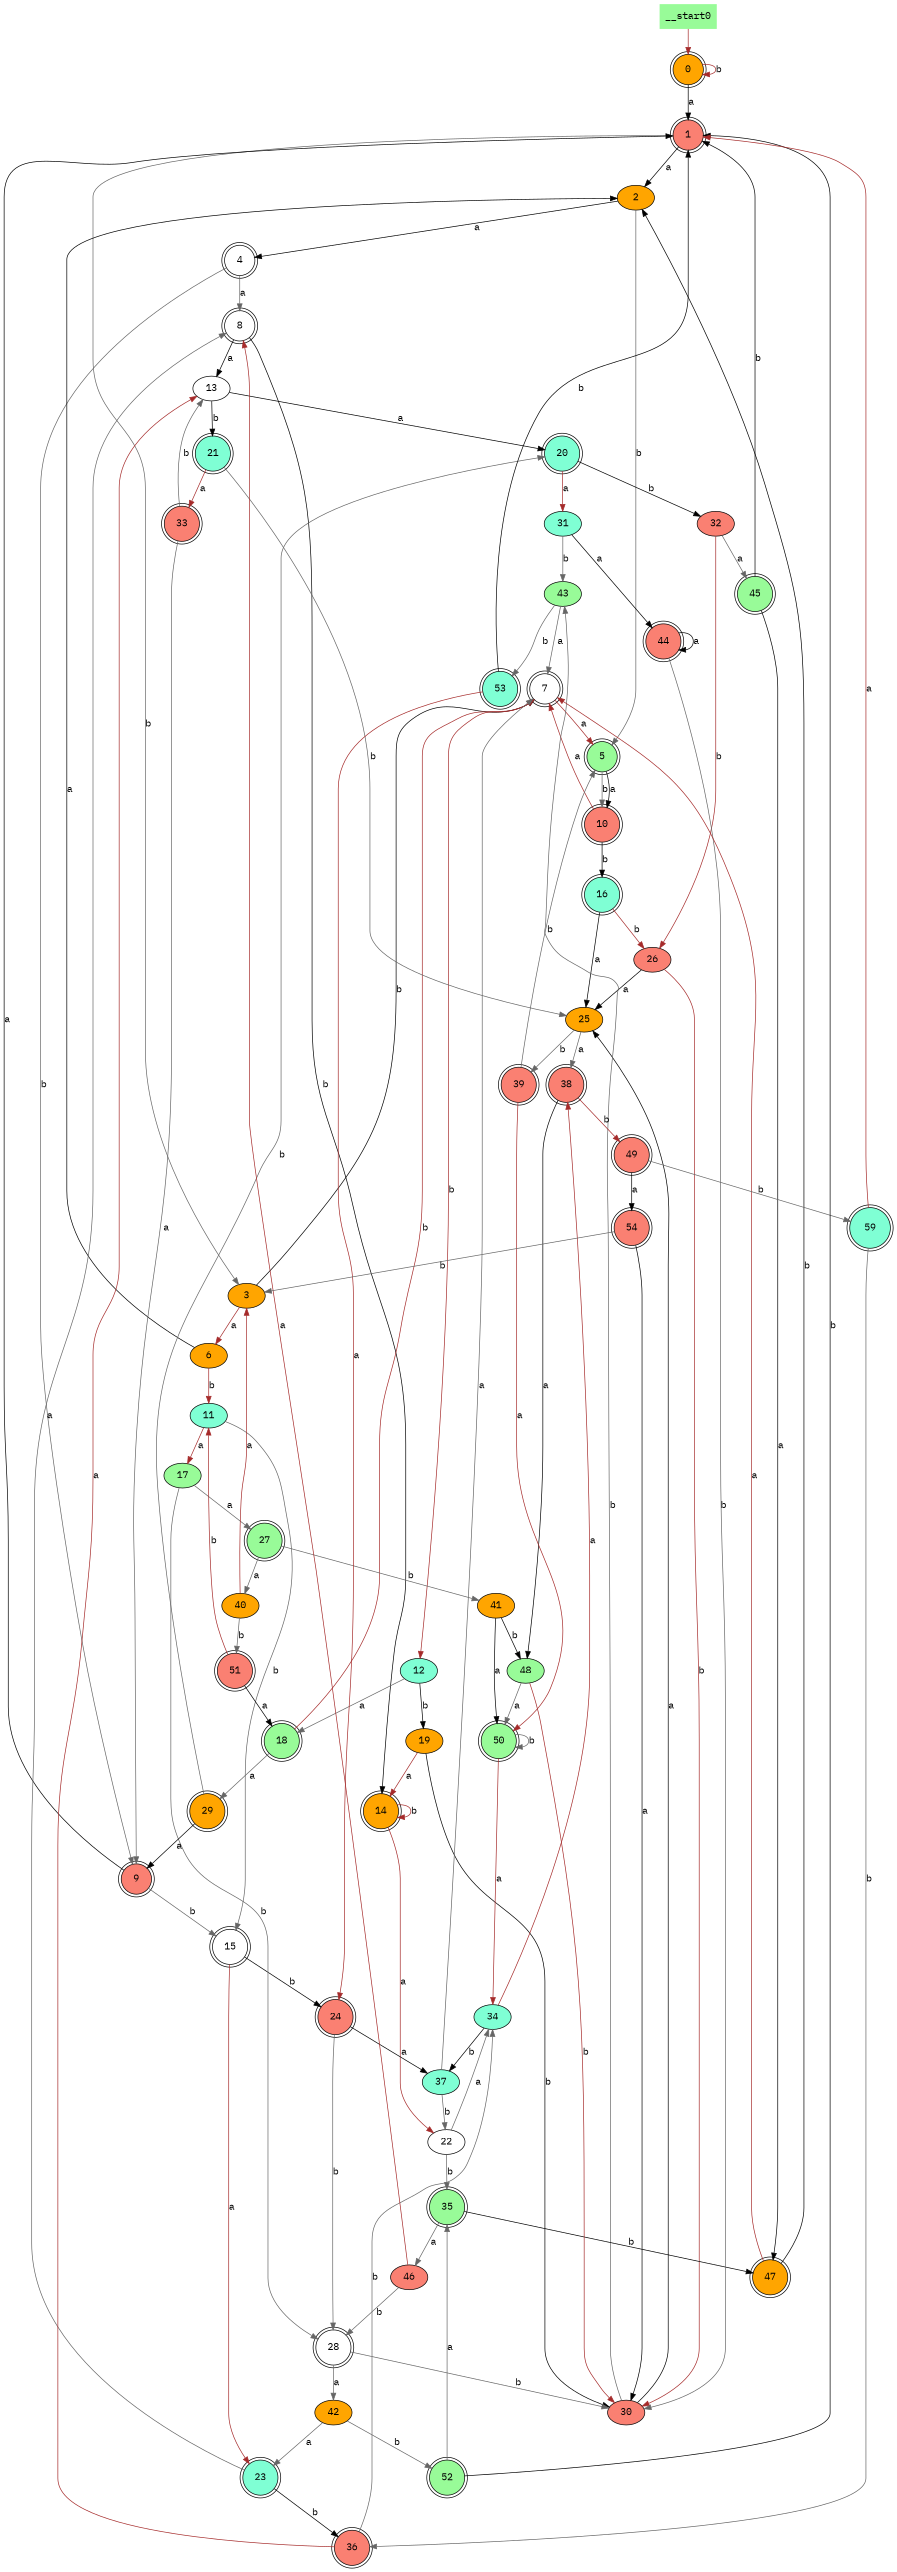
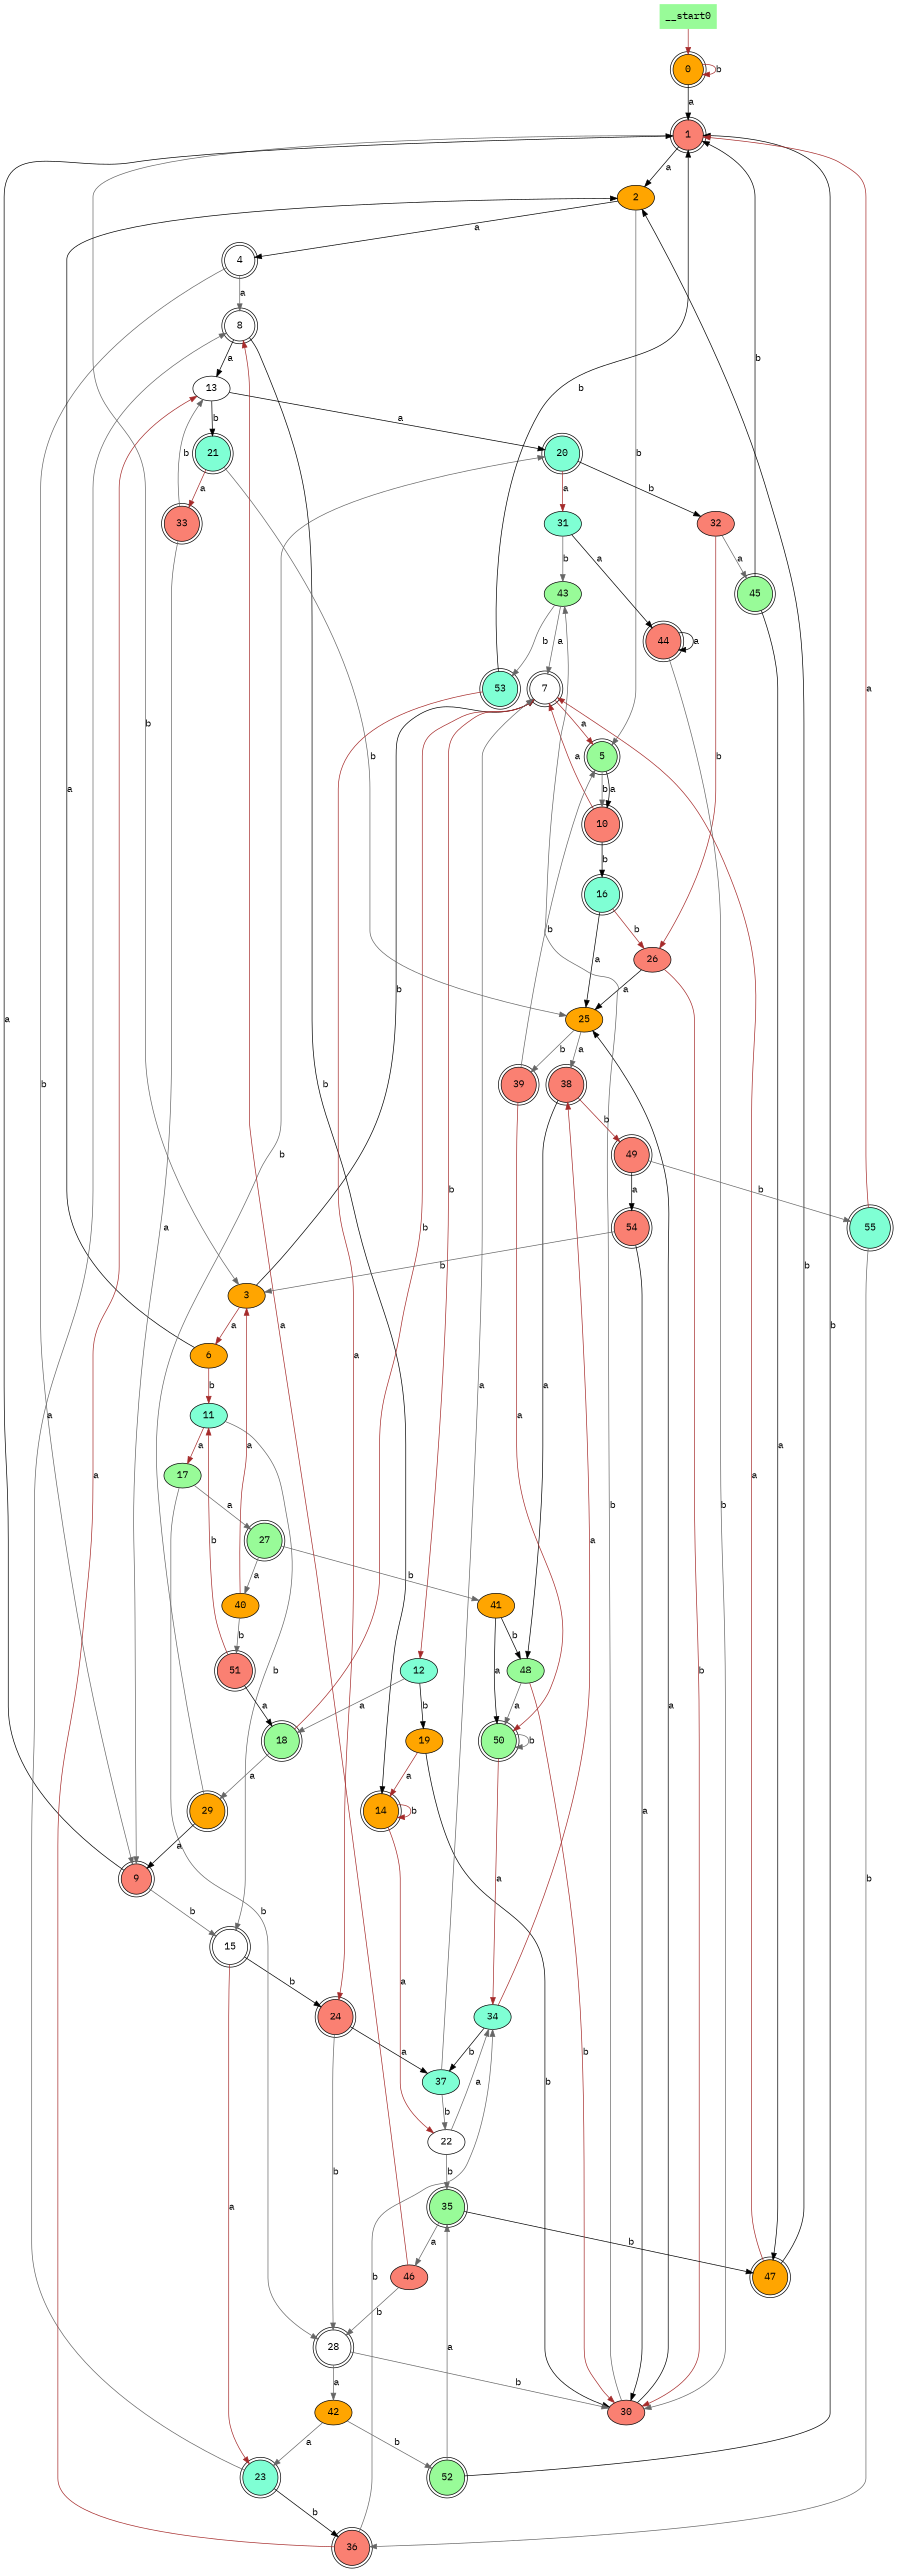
node "59": label "59" -> "55"
